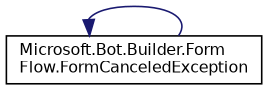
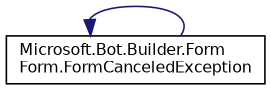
node "Microsoft.Bot.Builder.Form Flow.FormCanceledException": label "Microsoft.Bot.Builder.Form Flow.FormCanceledException" -> "Microsoft.Bot.Builder.Form Form.FormCanceledException"
